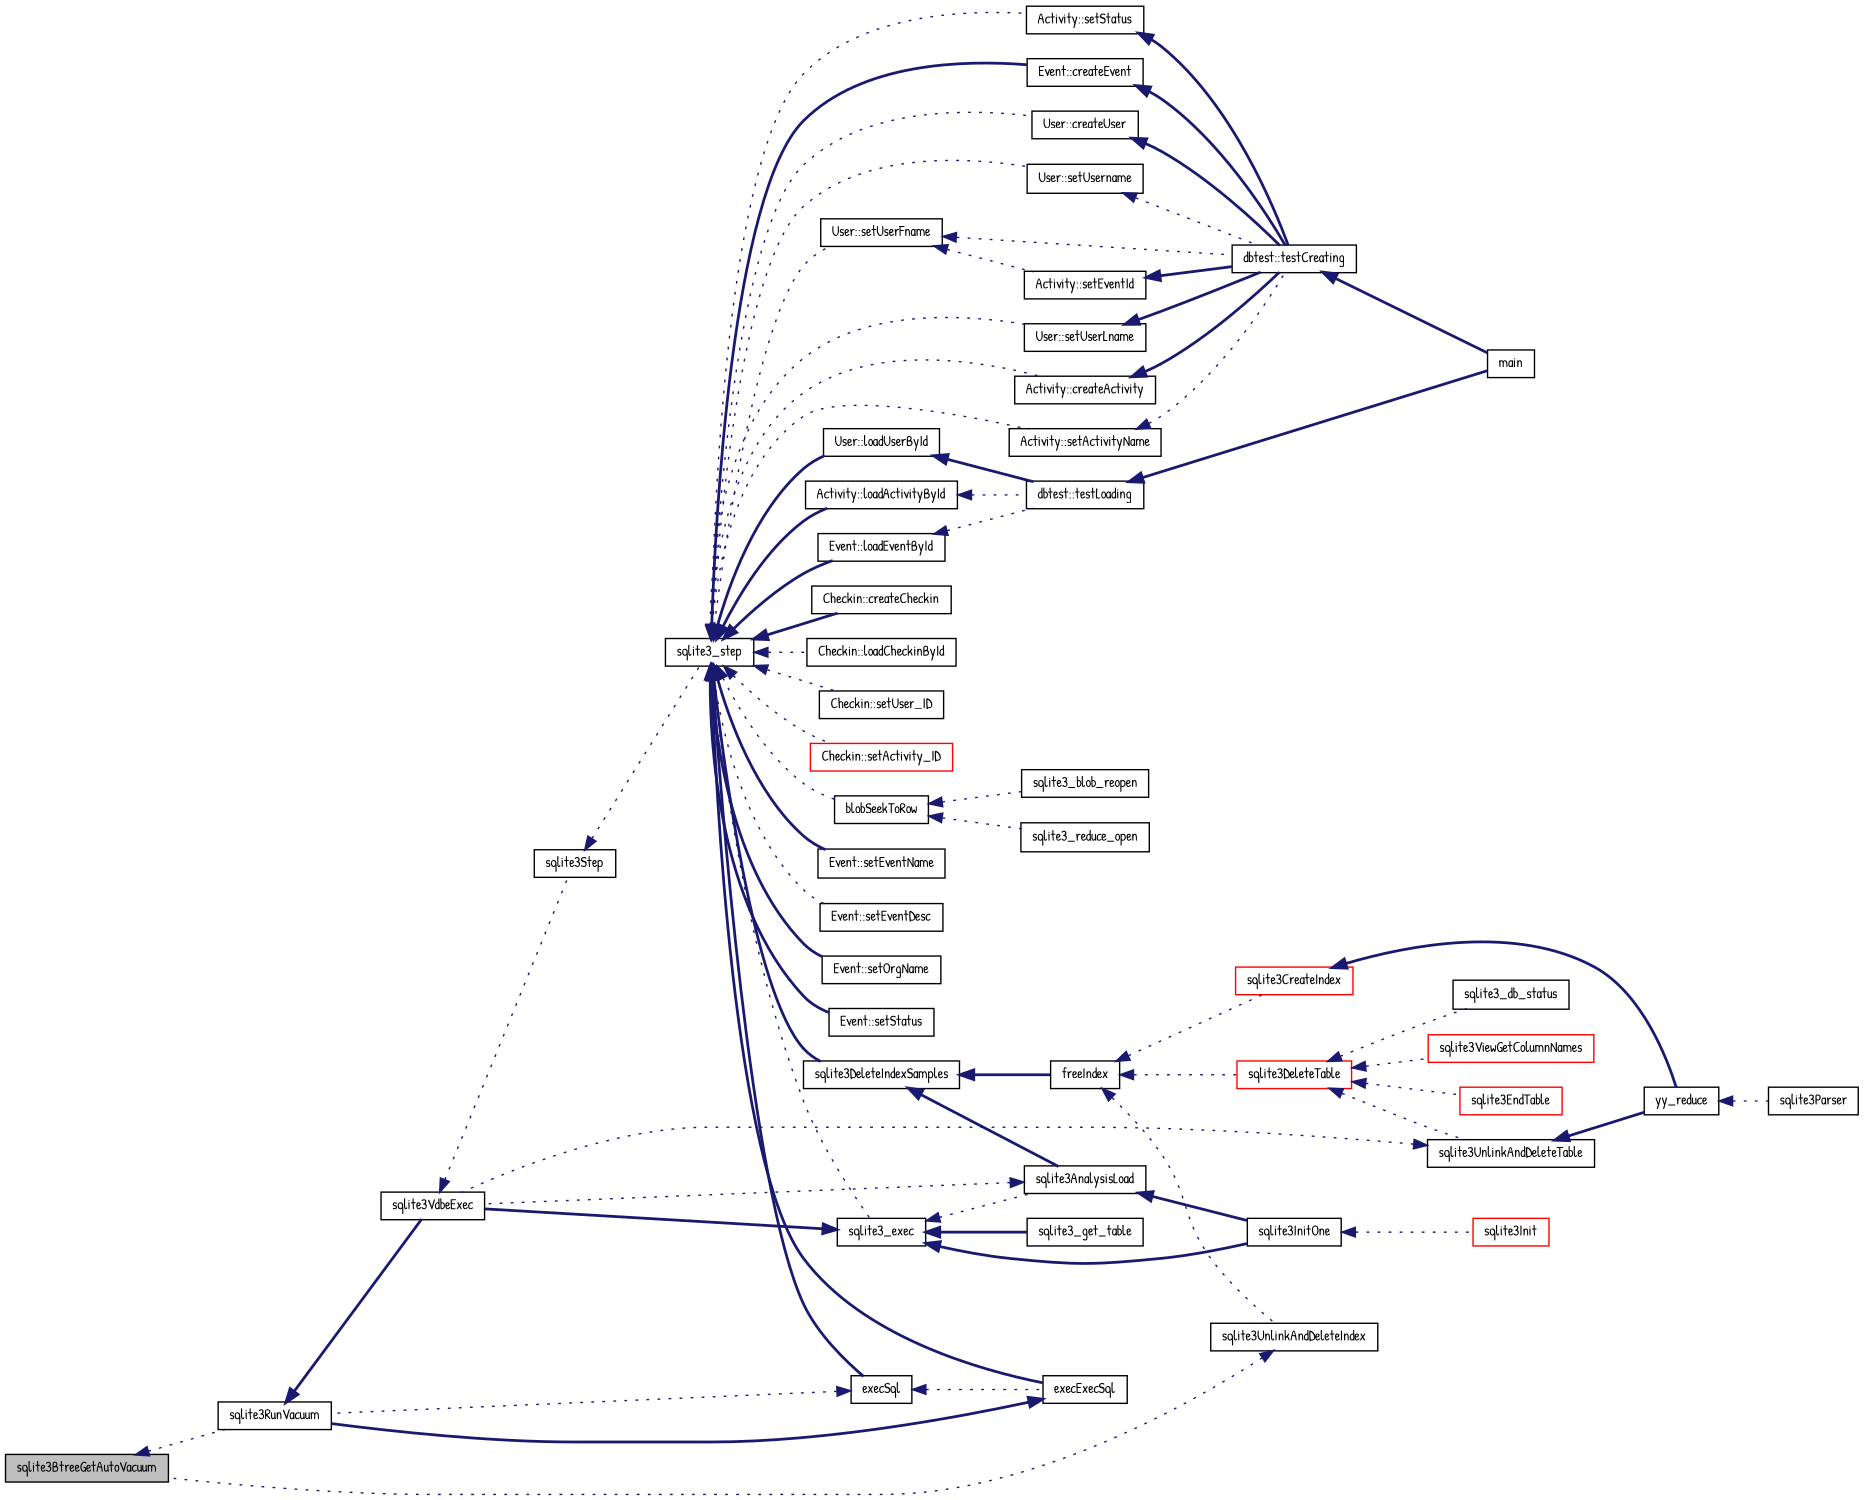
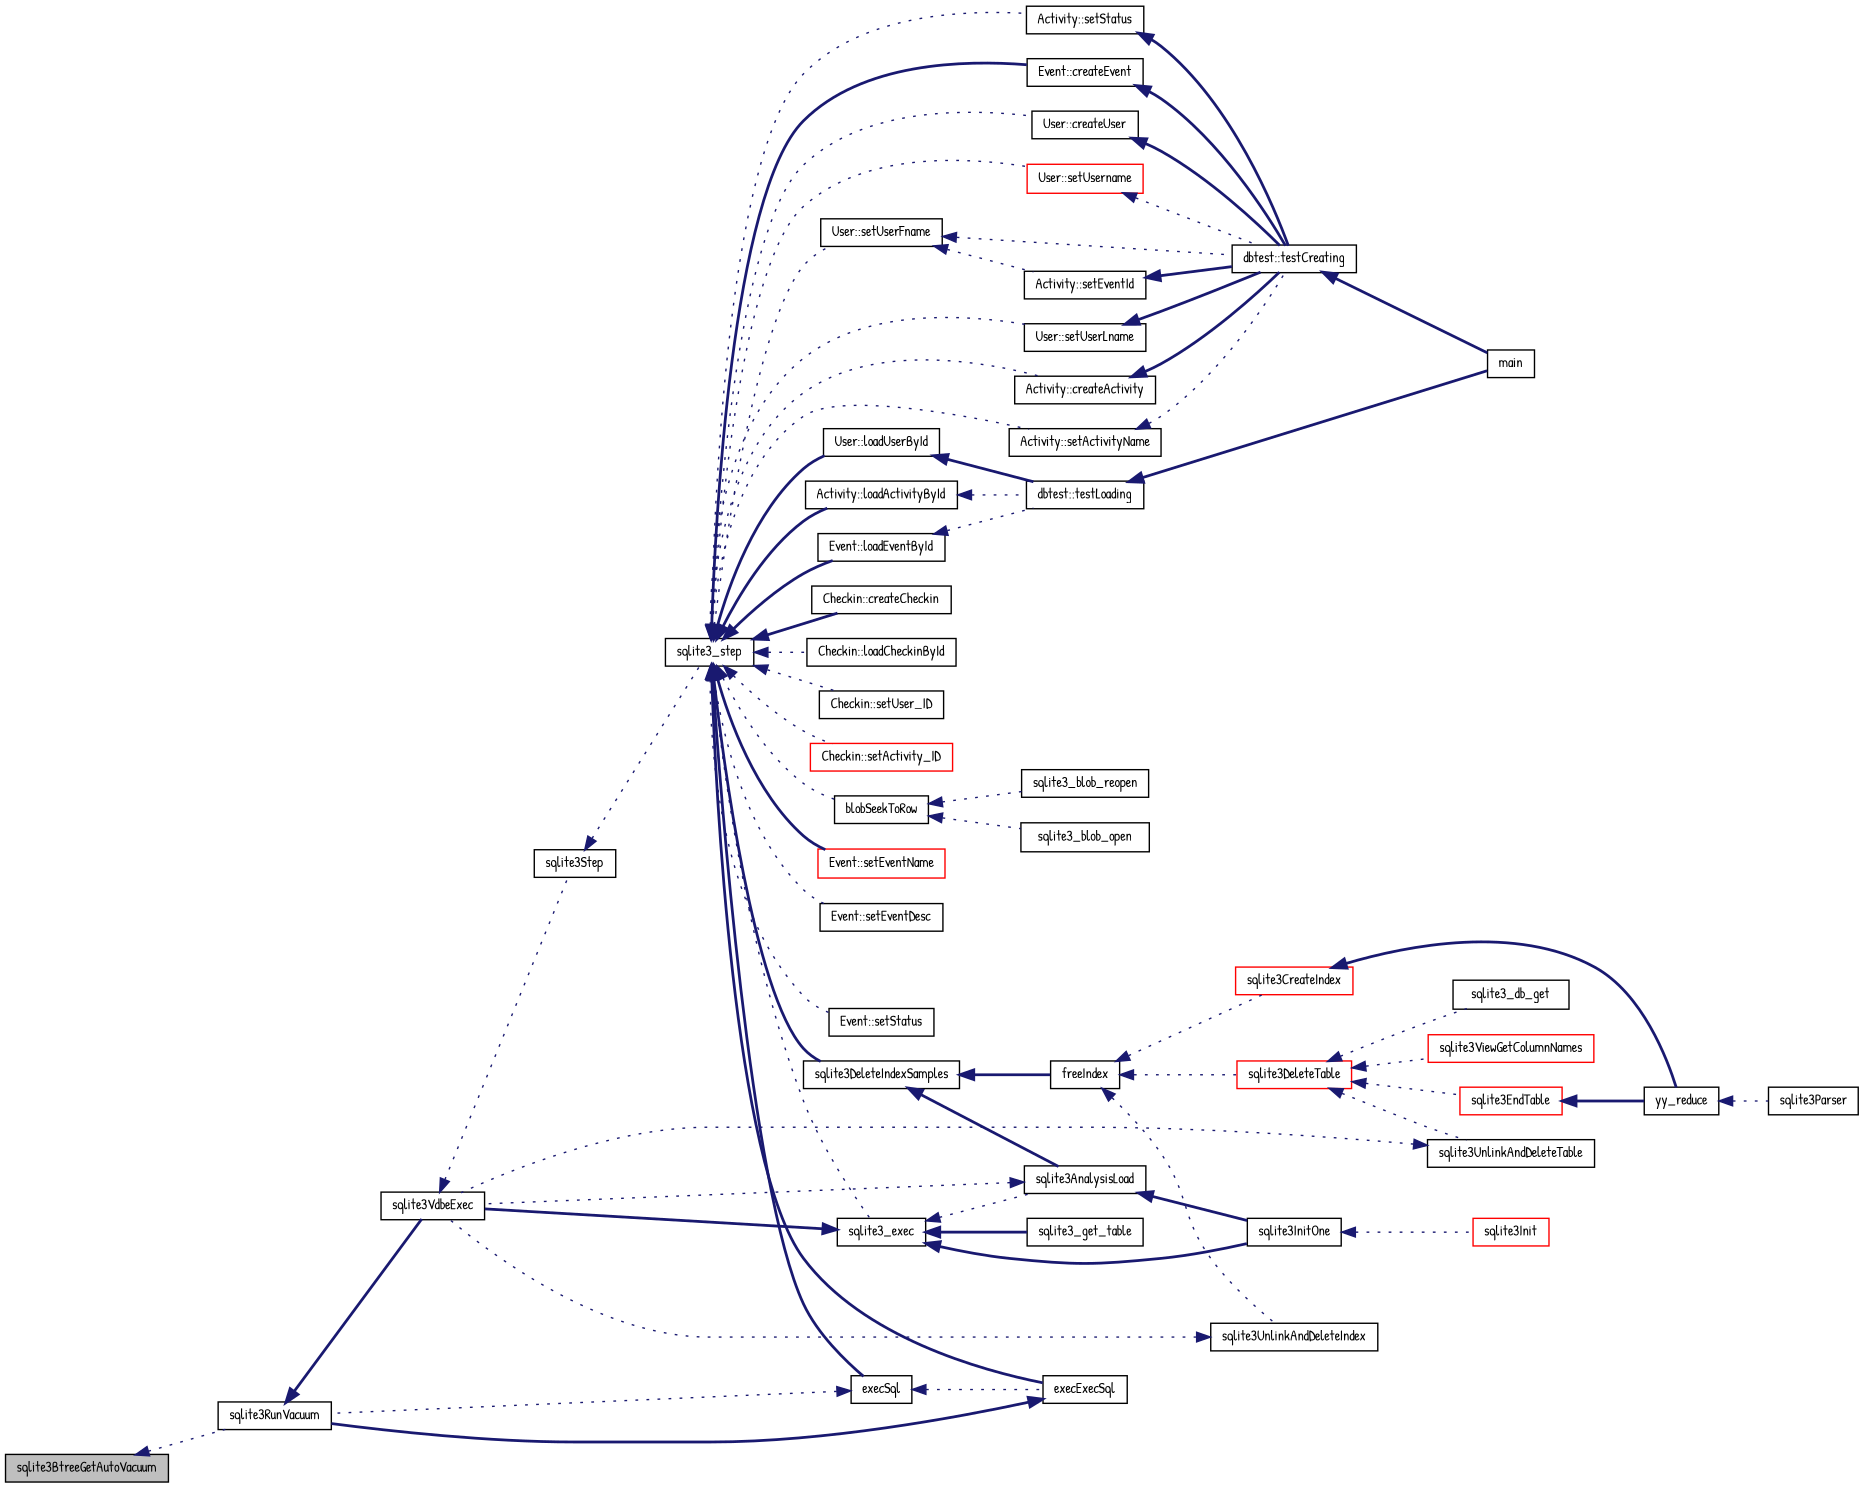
node "User::setUsername": color black -> red
node "sqlite3_reduce_open": label "sqlite3_reduce_open" -> "sqlite3_blob_open"
edge "Event::setStatus" -> "sqlite3_step": style bold -> dotted
node "Event::setEventName": color black -> red
node "Event::setOrgName": removed
node "sqlite3_db_status": label "sqlite3_db_status" -> "sqlite3_db_get"
edge "yy_reduce" -> "sqlite3UnlinkAndDeleteTable": now "yy_reduce" -> "sqlite3EndTable"
edge "sqlite3BtreeGetAutoVacuum" -> "sqlite3UnlinkAndDeleteIndex": now "sqlite3VdbeExec" -> "sqlite3UnlinkAndDeleteIndex"
